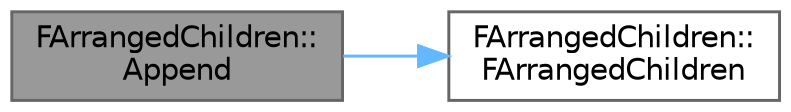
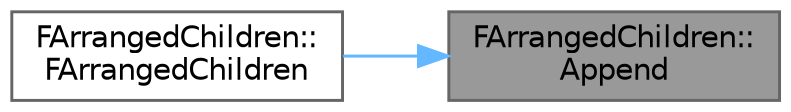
edge "FArrangedChildren:: Append" -> "FArrangedChildren:: FArrangedChildren": reversed
